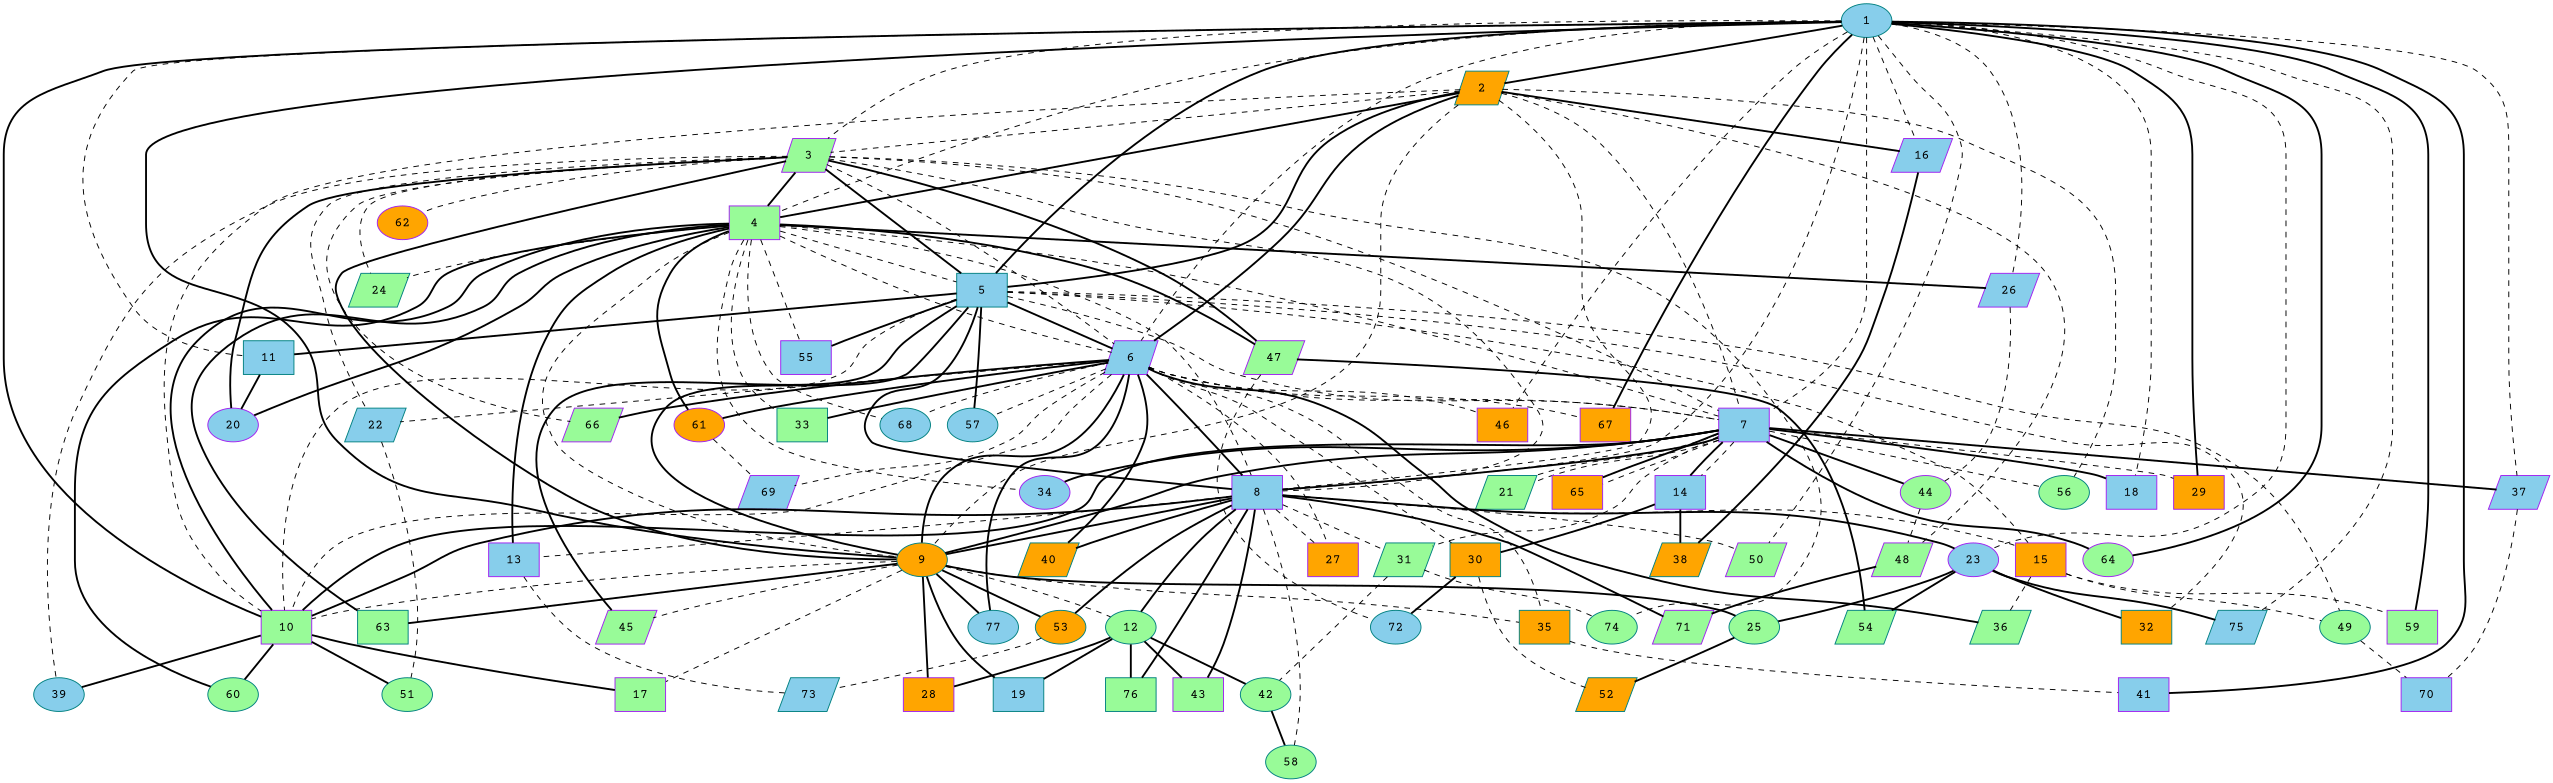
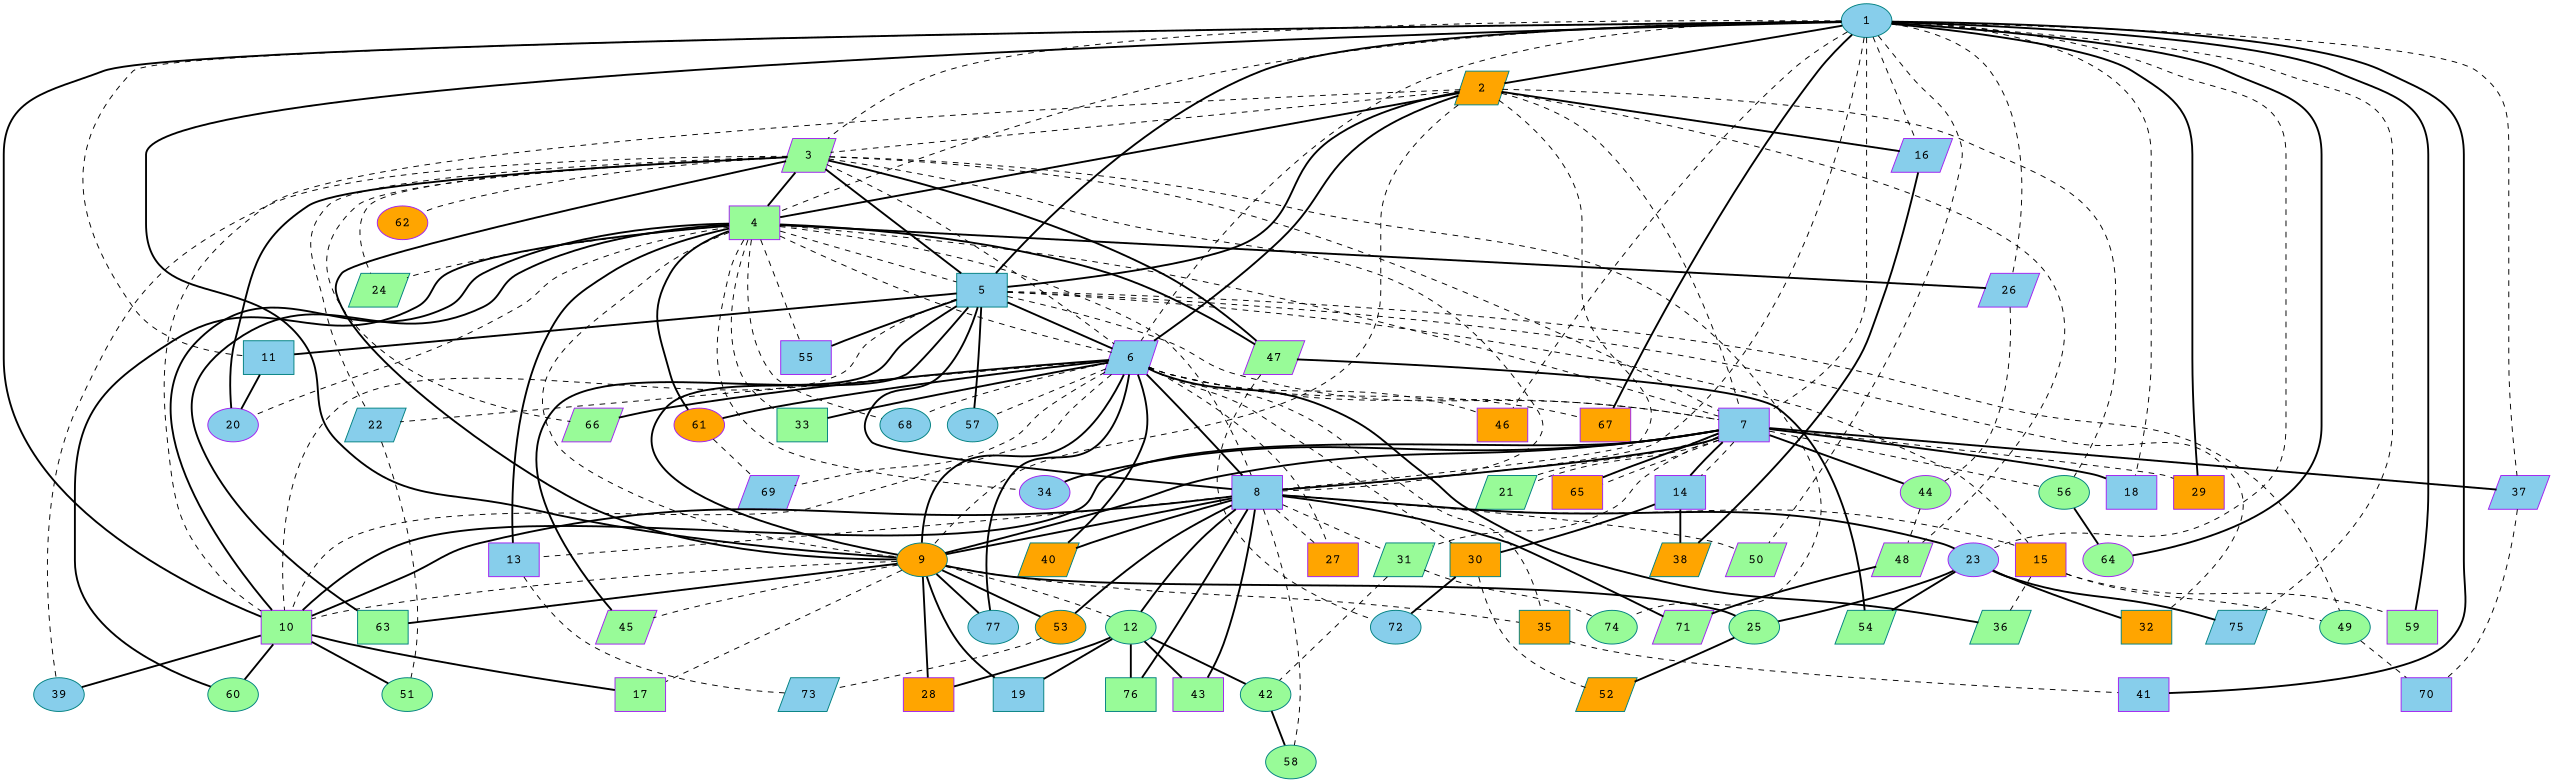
edge "4" -- "20": style bold -> dashed
edge "7" -- "64": now "56" -- "64"
